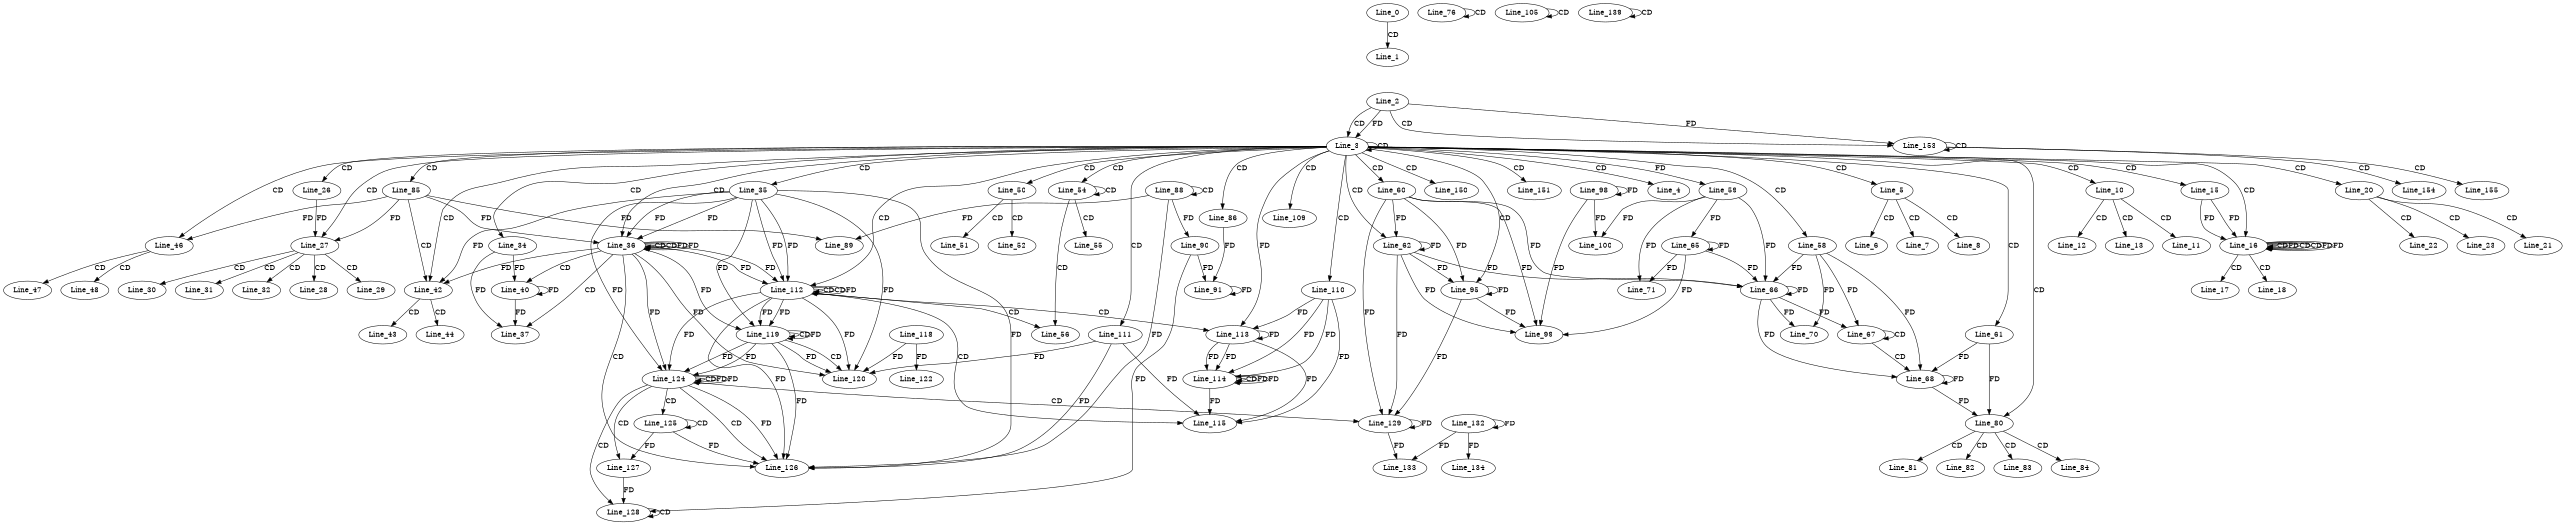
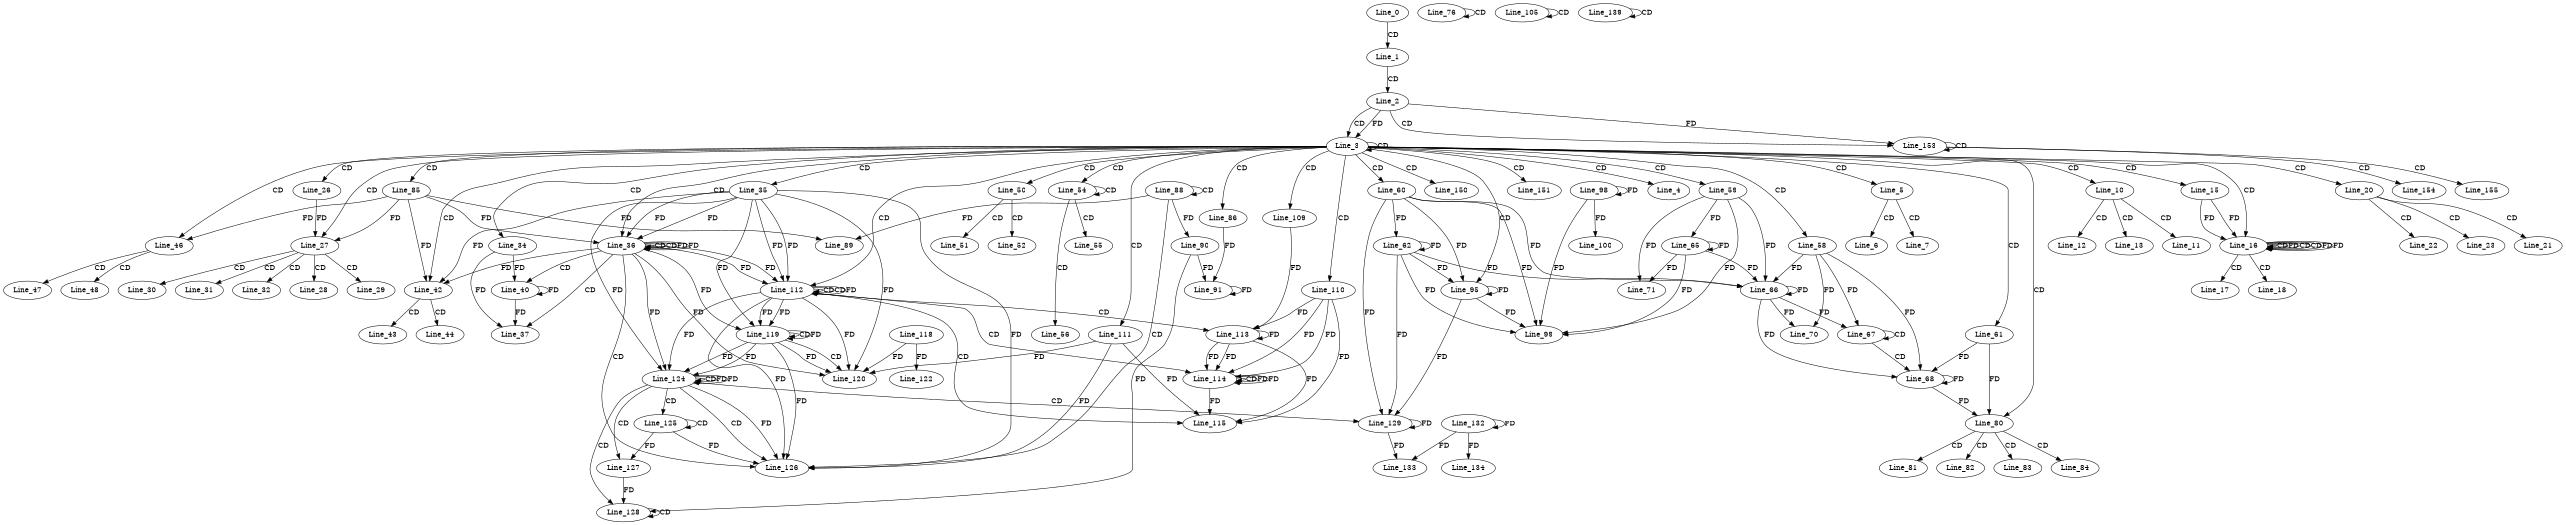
edge "Line_1" -> "Line_2": added, label "CD"
edge "Line_3" -> "Line_59": label "FD" -> "CD"
edge "Line_3" -> "Line_62": removed, label "CD"
edge "Line_59" -> "Line_100": now "Line_59" -> "Line_99"
edge "Line_3" -> "Line_113": now "Line_109" -> "Line_113"
edge "Line_85" -> "Line_42": label "CD" -> "FD"
node "Line_8": removed
edge "Line_112" -> "Line_56": now "Line_112" -> "Line_114"
edge "Line_88" -> "Line_126": label "FD" -> "CD"
